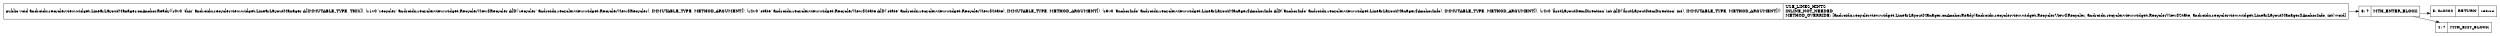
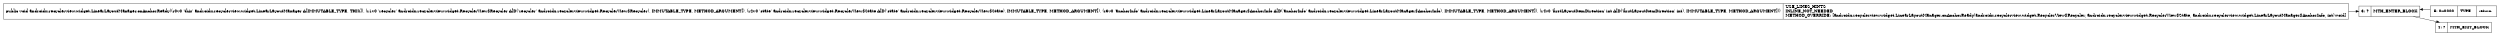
node "5: 0x0000": text "RETURN" -> "TYPE"
edge "3: ?" -> "5: 0x0000": reversed
